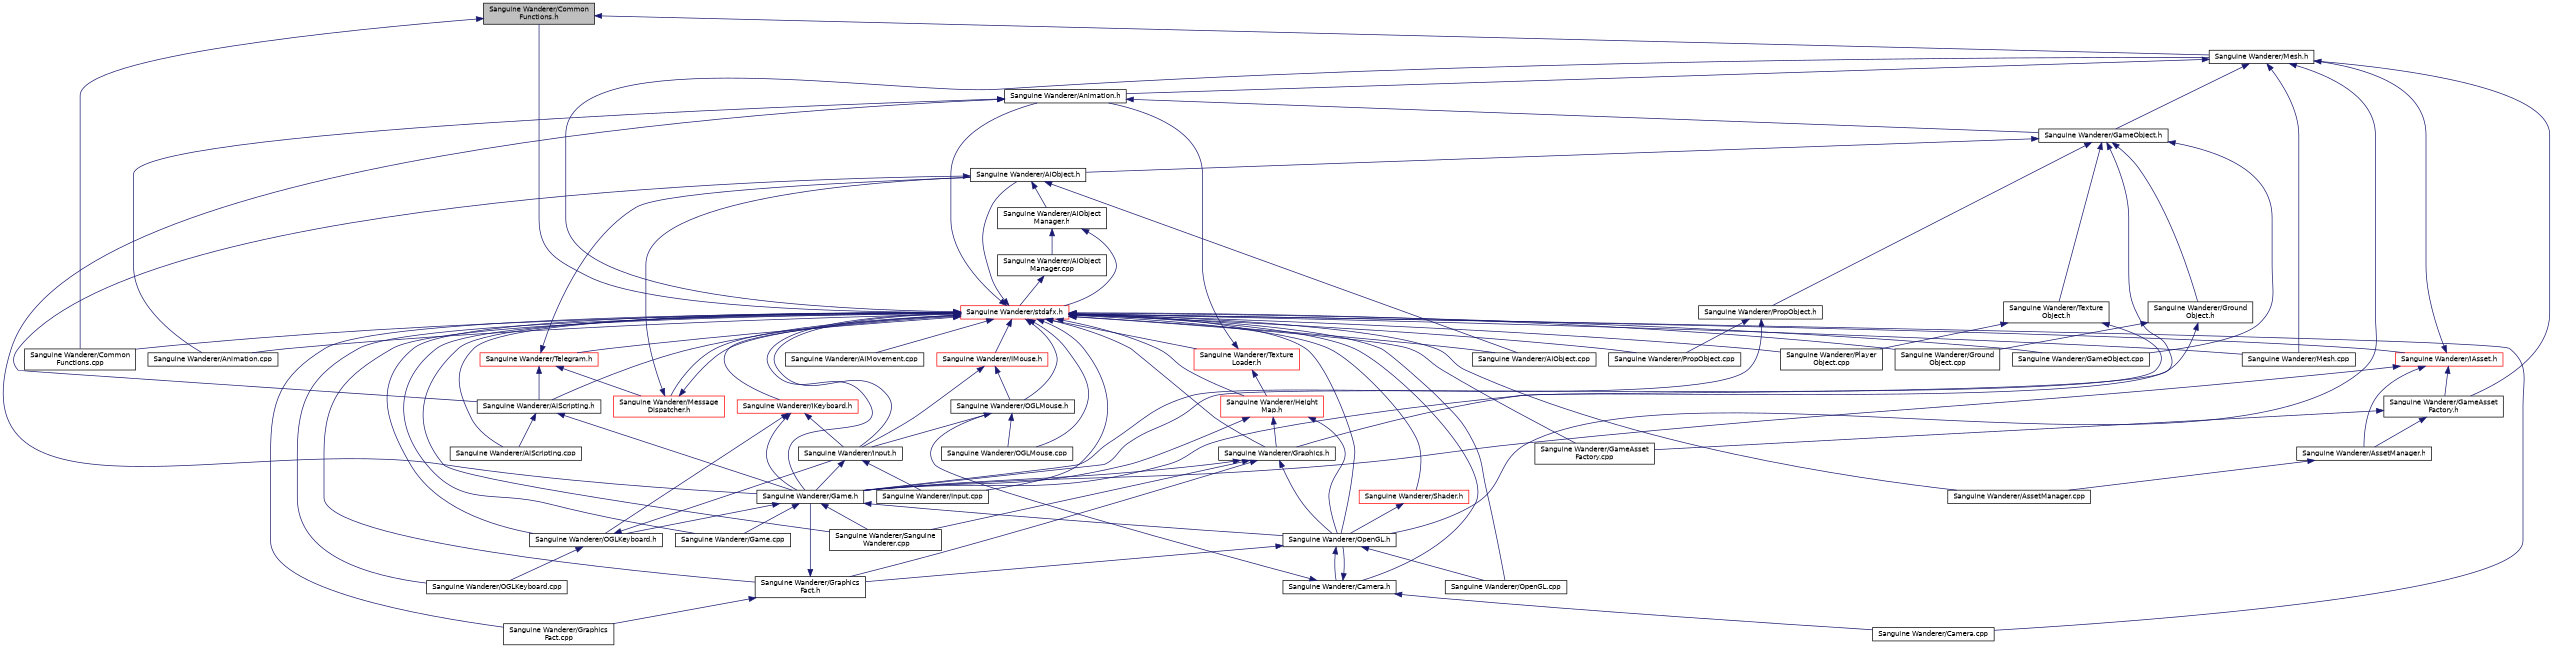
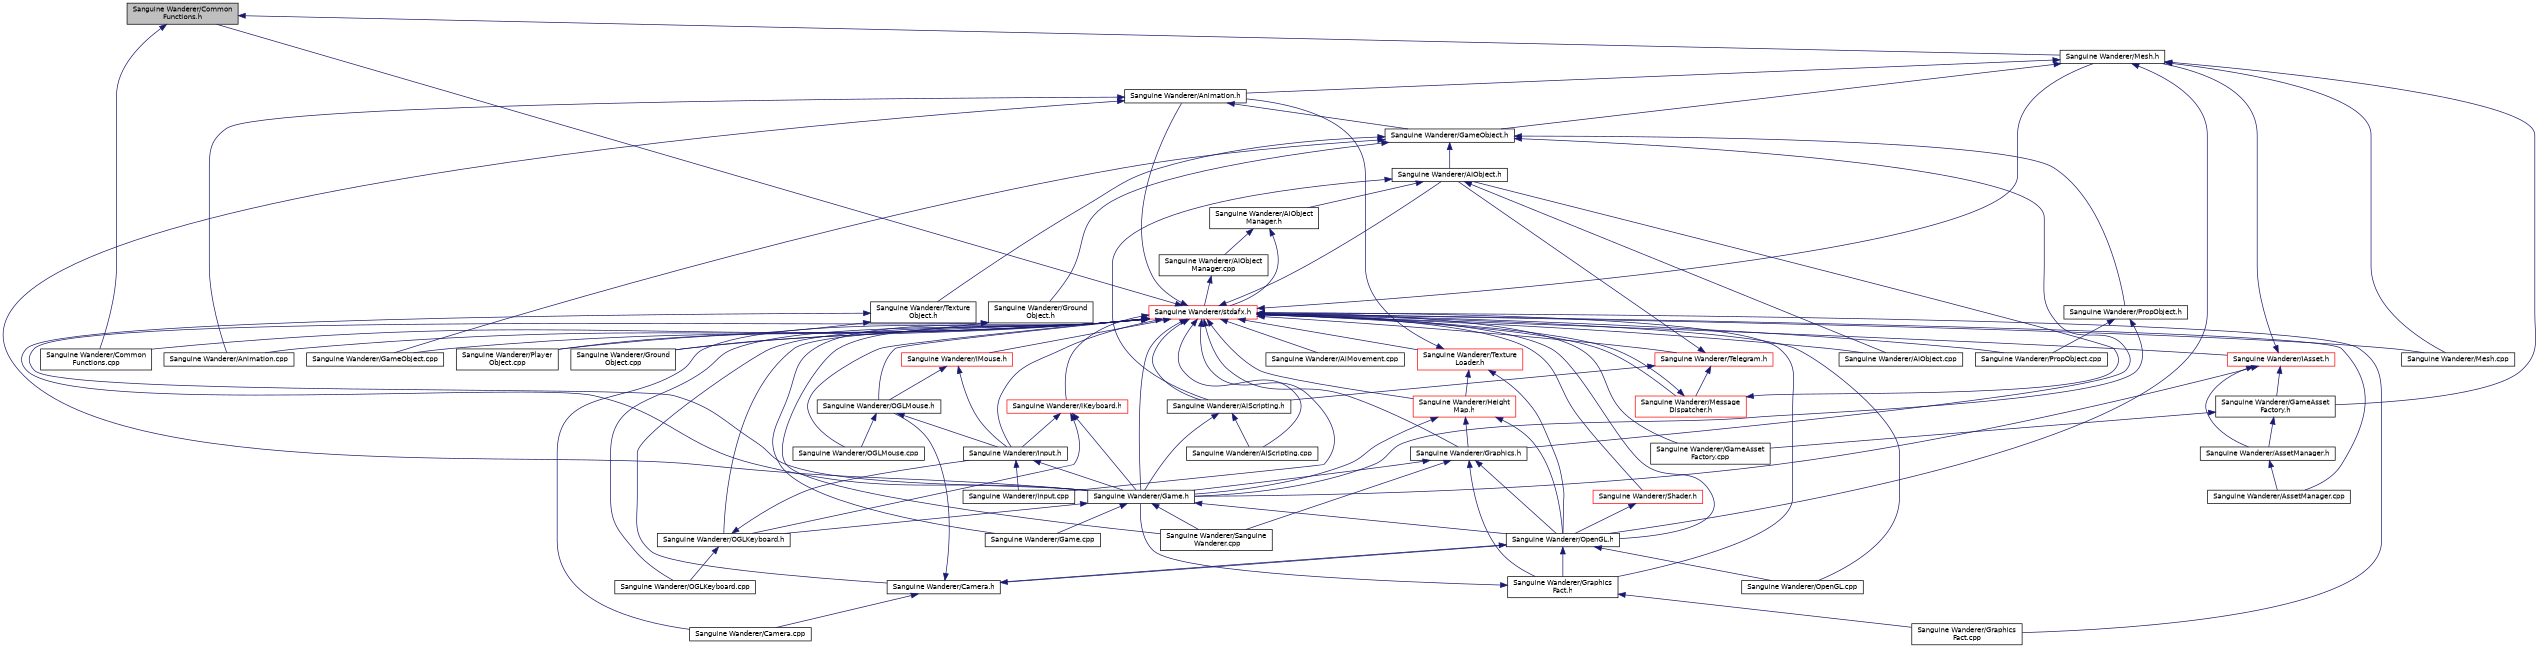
edge "Sanguine Wanderer/OpenGL.h" -> "Sanguine Wanderer/Texture Loader.h": added
